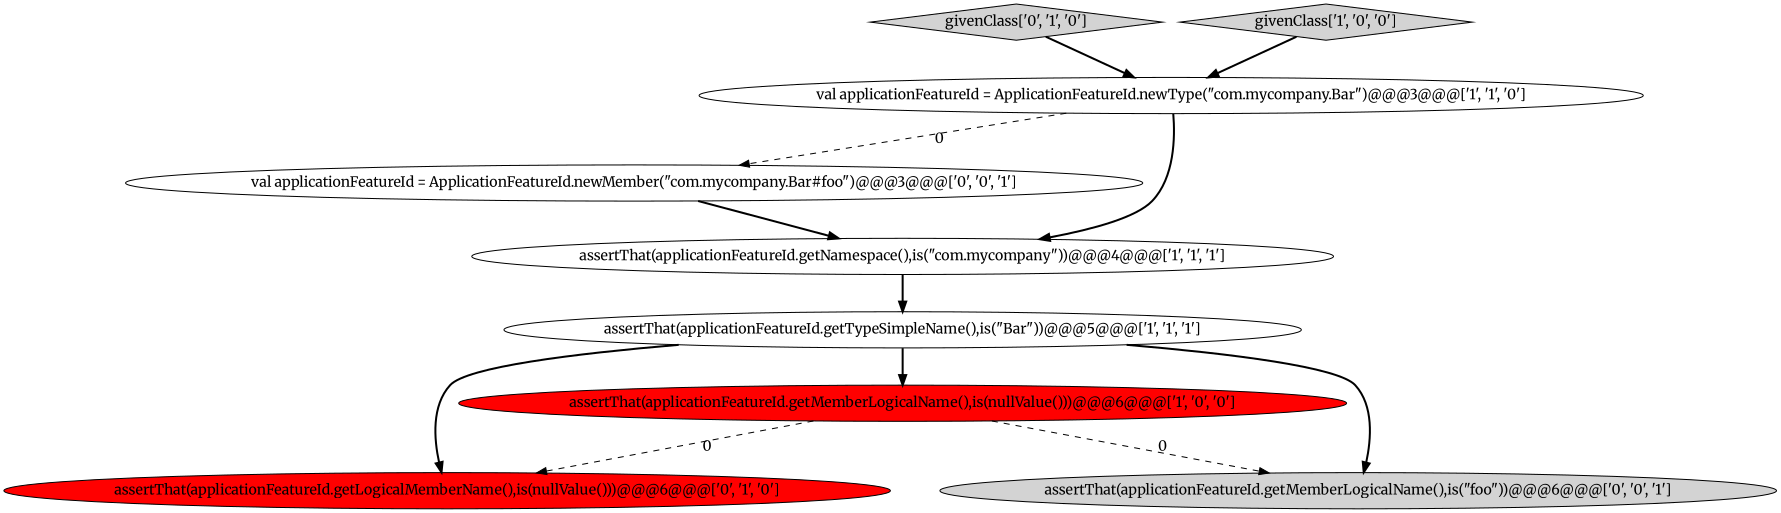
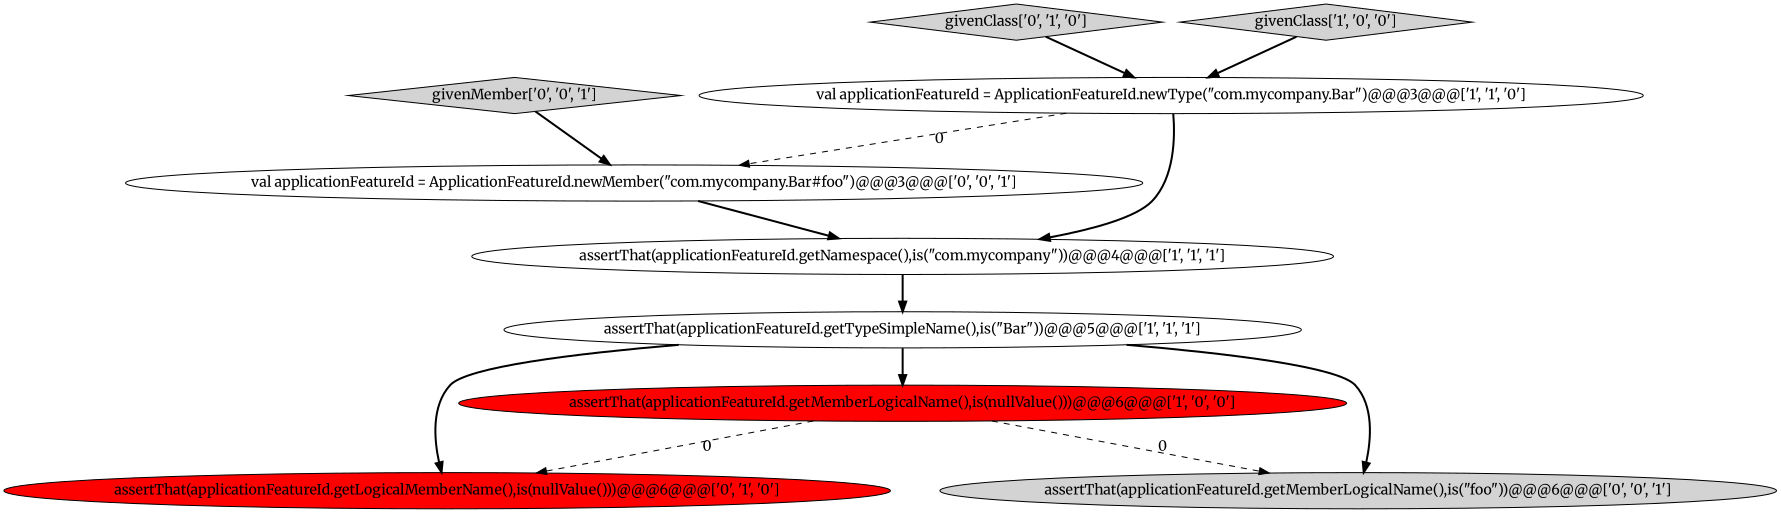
node "givenMember['0', '0', '1']": added
